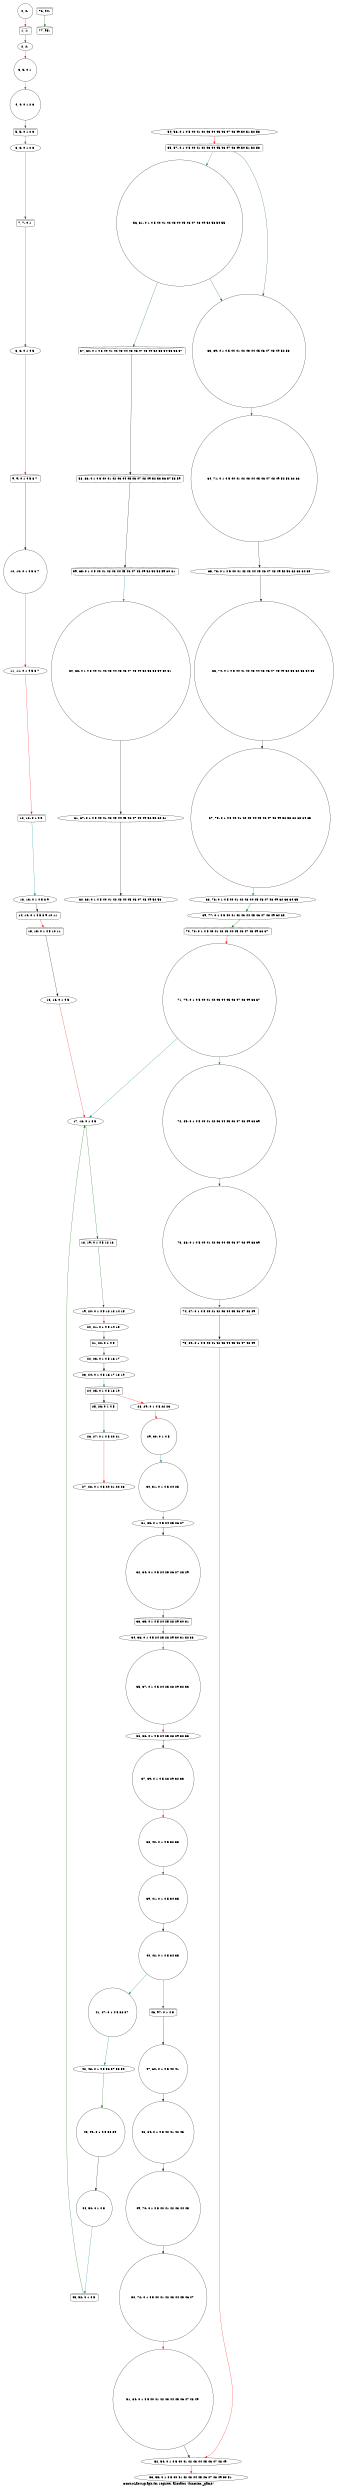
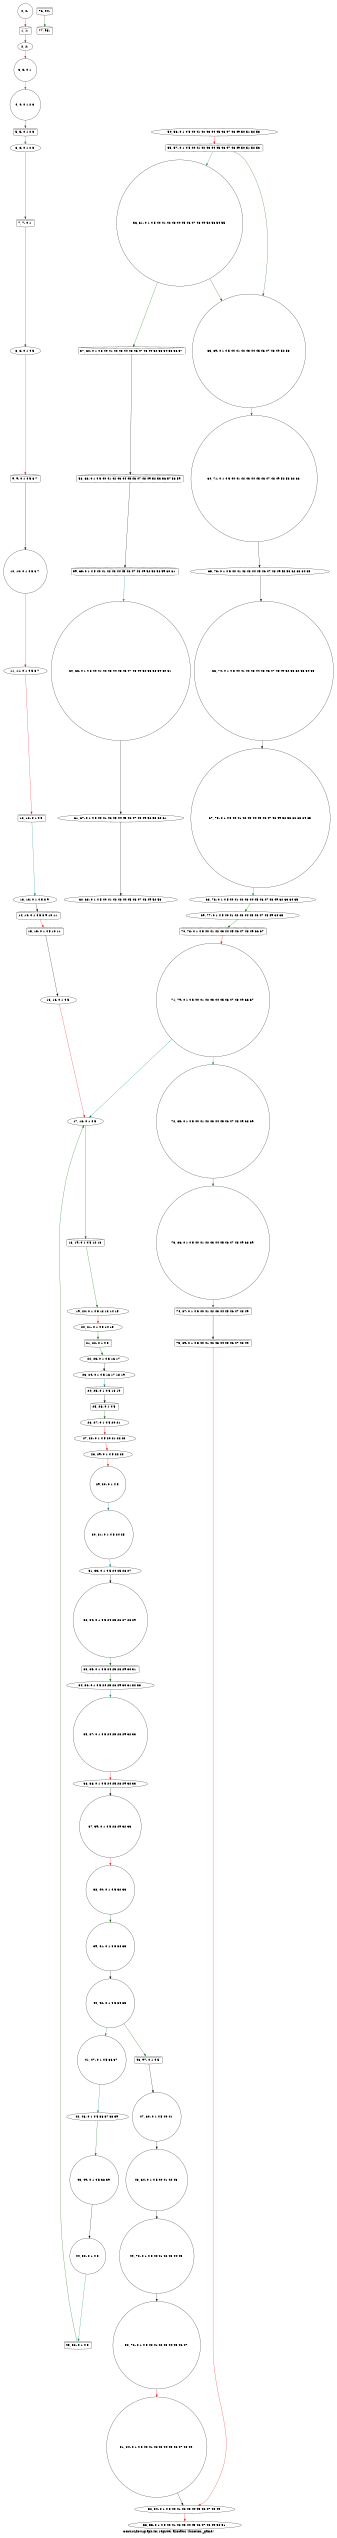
edge "24, 25: 0 1 4 5 18 19" -> "28, 29: 0 1 4 5 22 23": now "27, 28: 0 1 4 5 20 21 22 23" -> "28, 29: 0 1 4 5 22 23"
